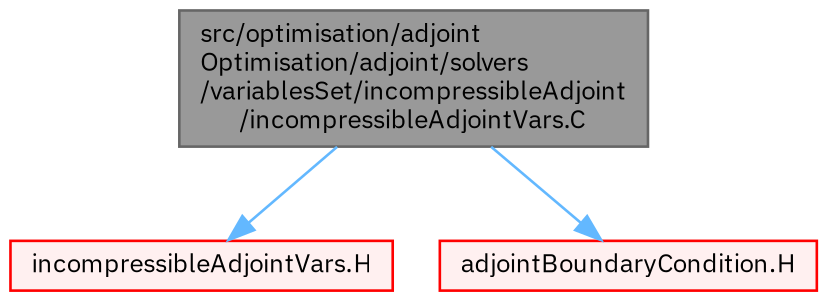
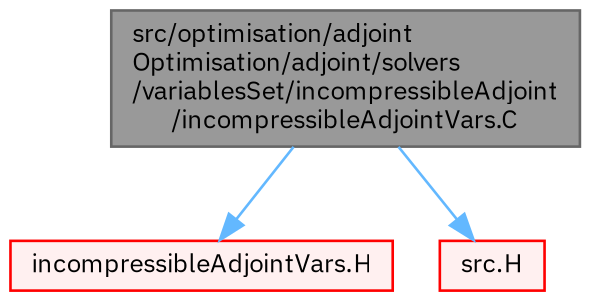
node "adjointBoundaryCondition.H": label "adjointBoundaryCondition.H" -> "src.H"
